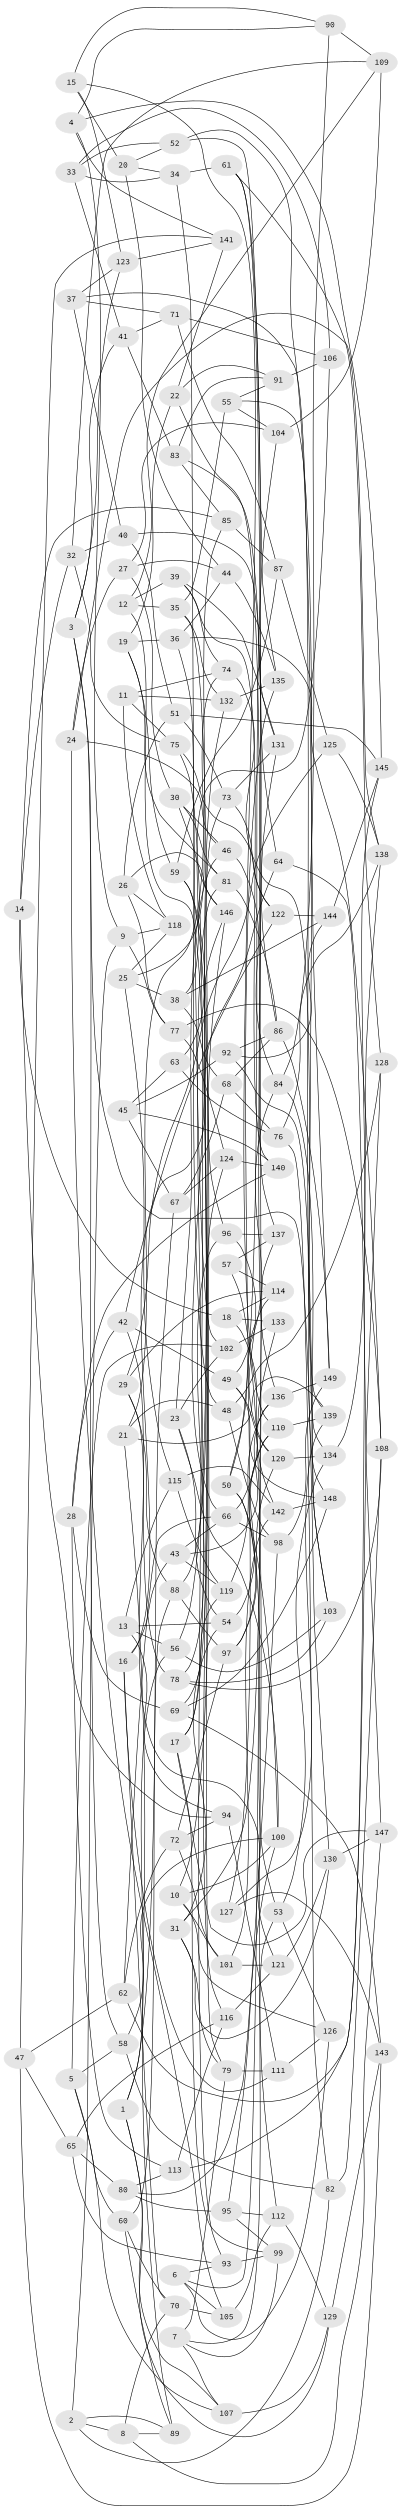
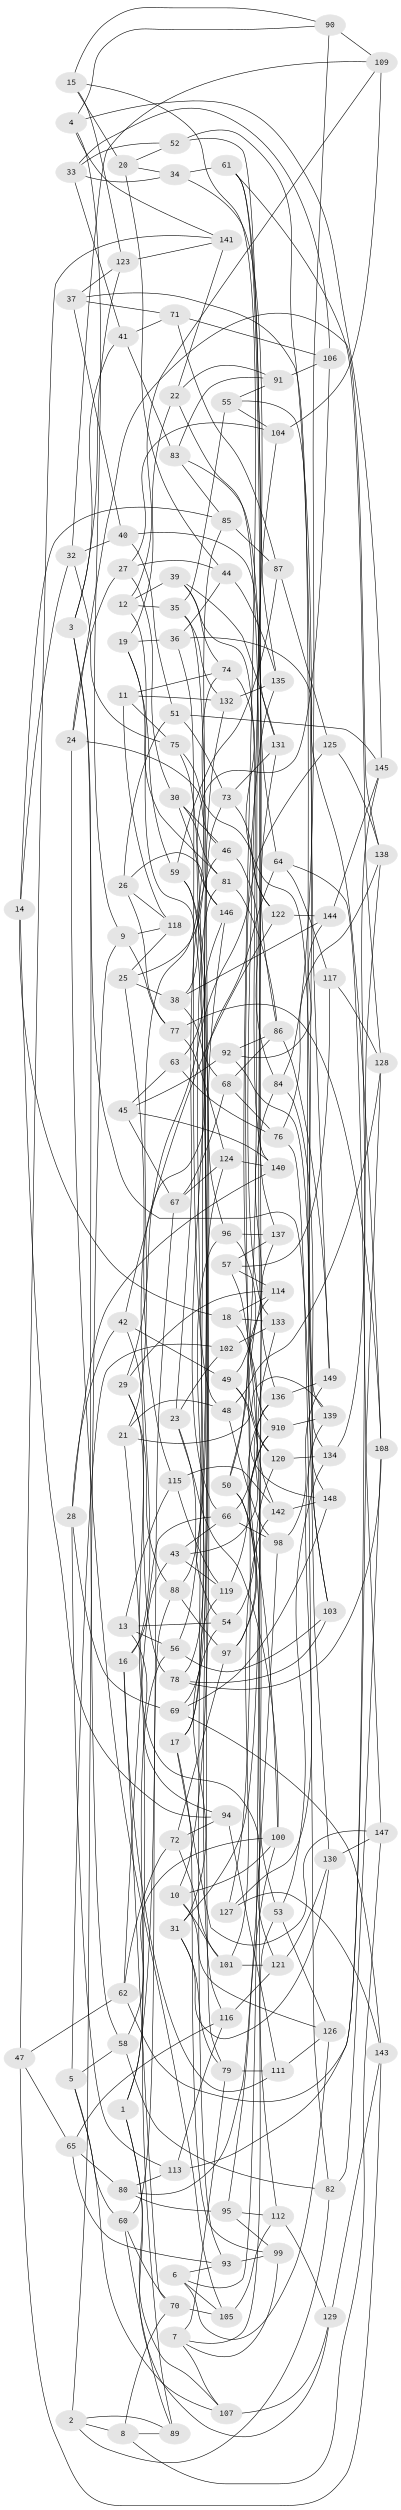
edge "34" -- "102": now "34" -- "133"
node "117": added
node "110": label "110" -> "910"
